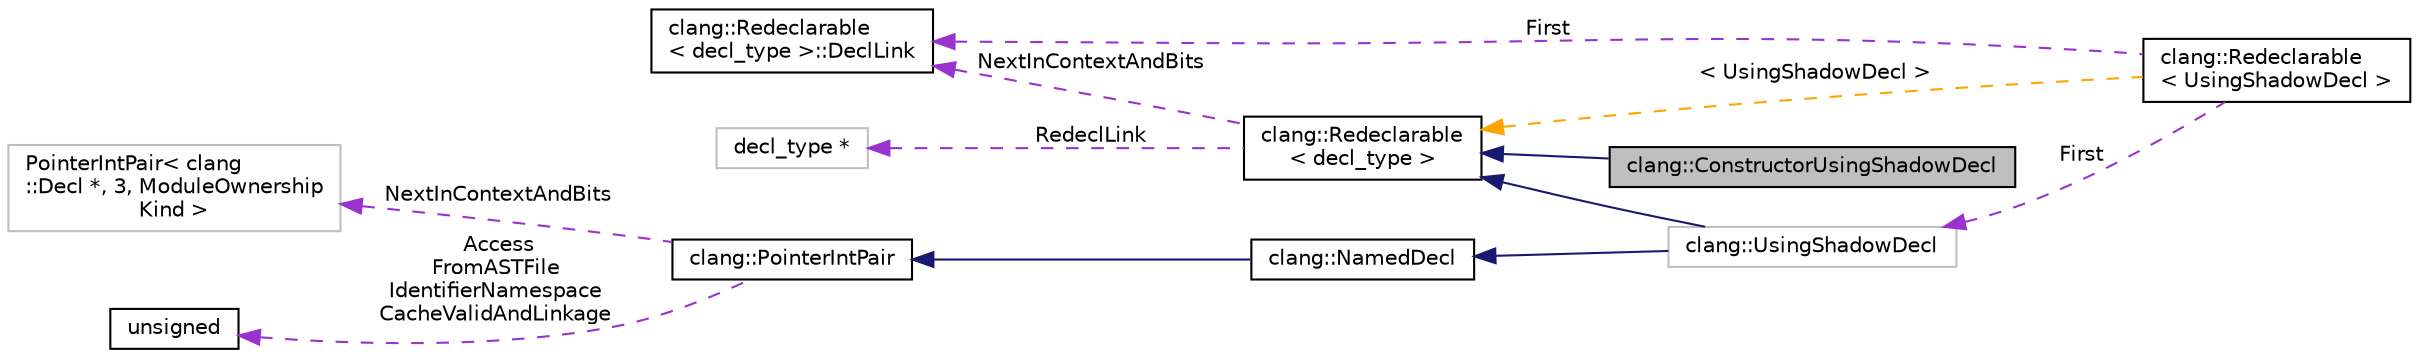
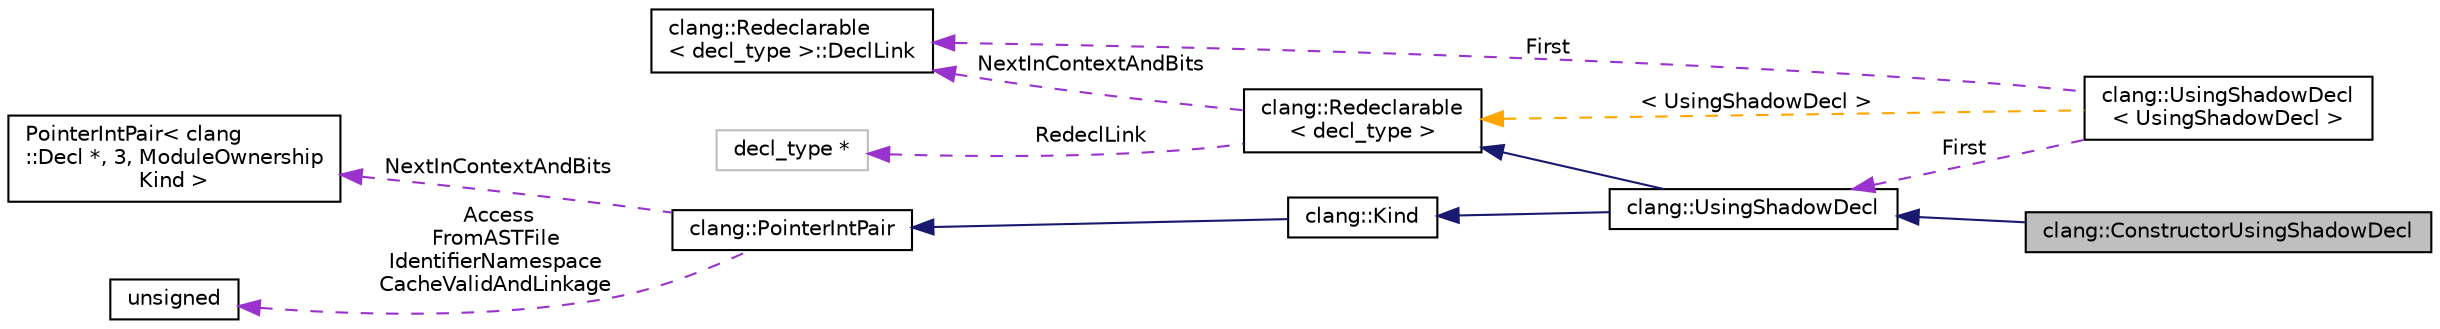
node "clang::Redeclarable < UsingShadowDecl >": label "clang::Redeclarable < UsingShadowDecl >" -> "clang::UsingShadowDecl < UsingShadowDecl >"
edge "clang::ConstructorUsingShadowDecl" -> "clang::Redeclarable < decl_type >": now "clang::ConstructorUsingShadowDecl" -> "clang::UsingShadowDecl"
node "PointerIntPair< clang ::Decl *, 3, ModuleOwnership Kind >": color grey75 -> black
node "clang::UsingShadowDecl": color grey75 -> black
node "clang::NamedDecl": label "clang::NamedDecl" -> "clang::Kind"
